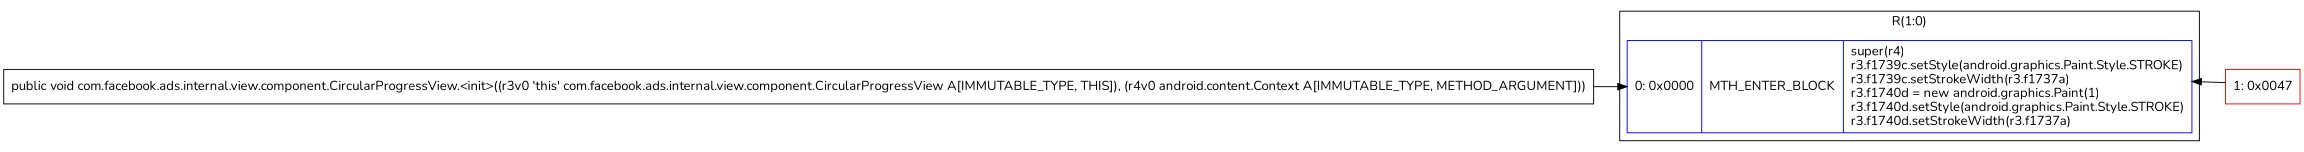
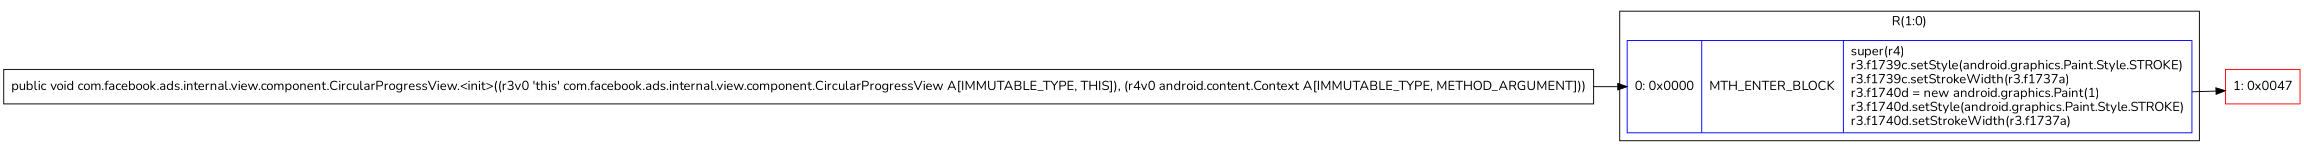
edge "1: 0x0047" -> "0: 0x0000": reversed
